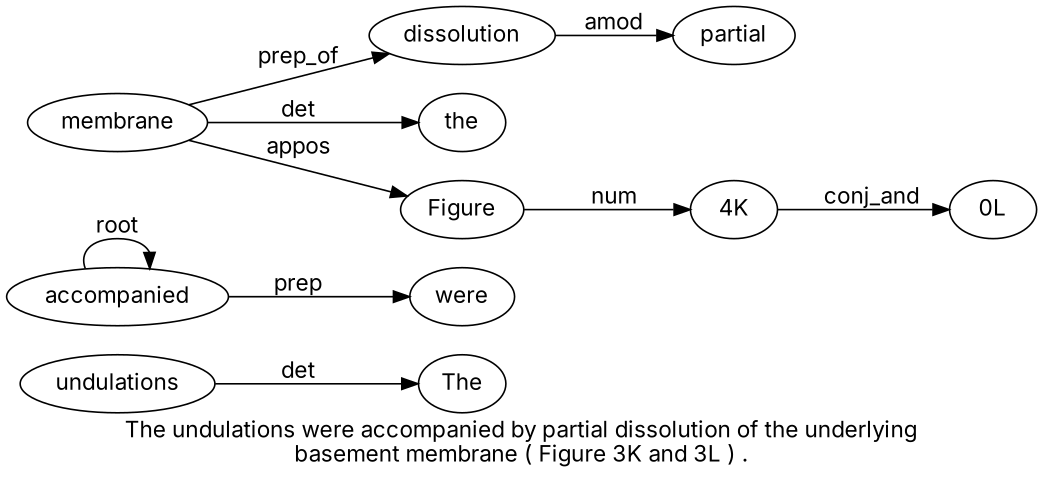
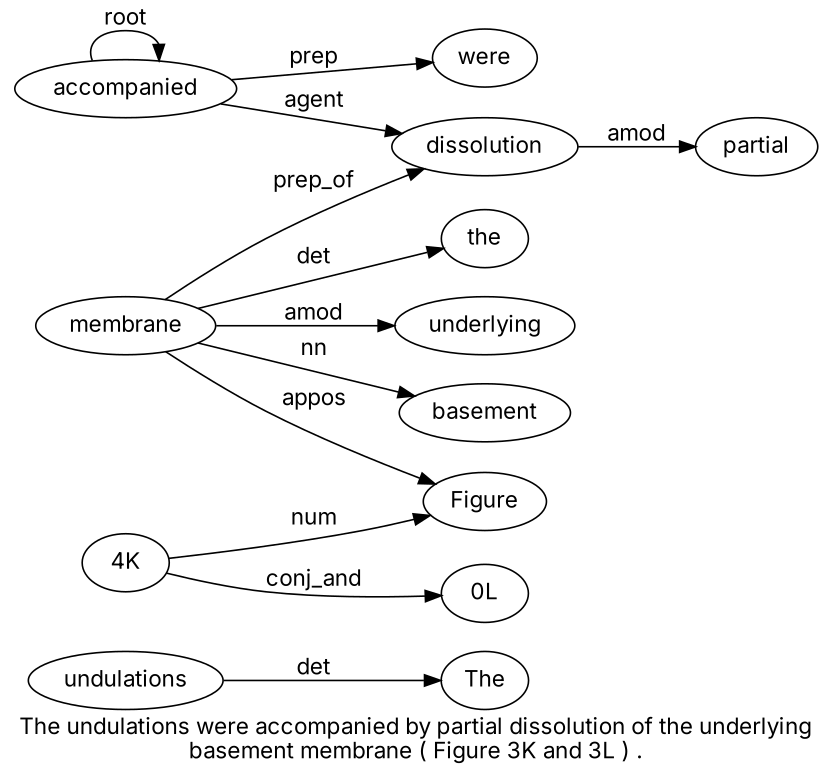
edge "accompanied" -> "dissolution": added, label "agent"
edge "Figure" -> "4K": reversed
node "underlying": added
node "basement": added
